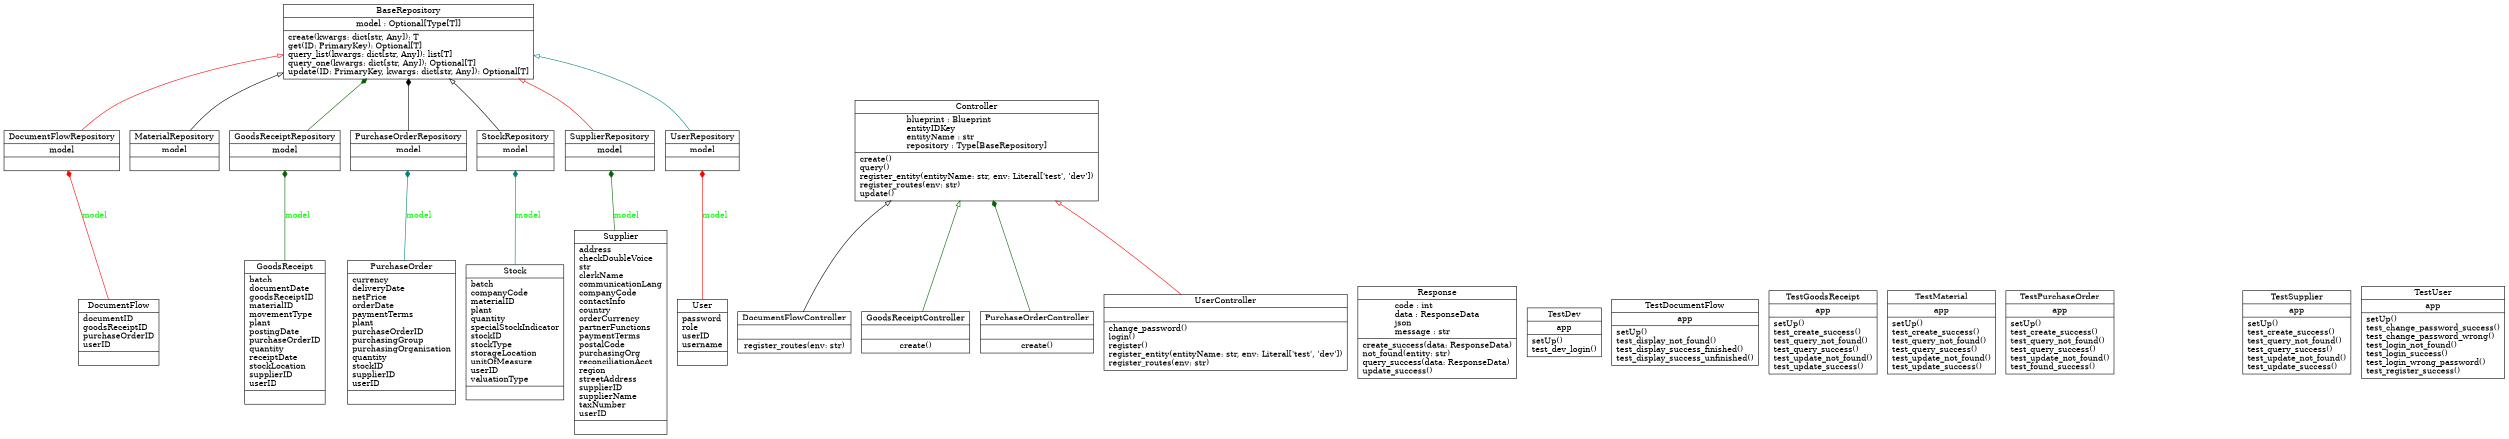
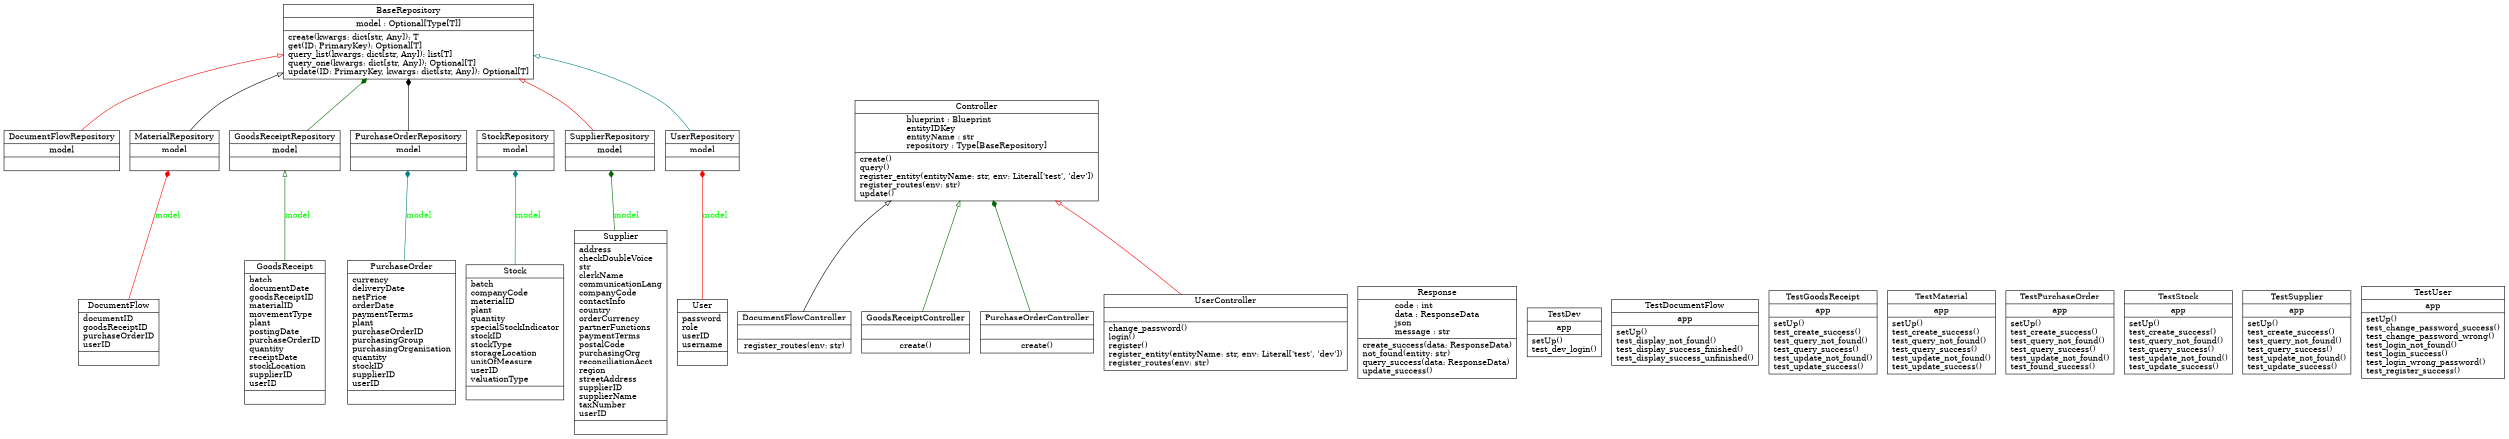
edge "StockRepository" -> "BaseRepository": removed
edge "GoodsReceipt" -> "GoodsReceiptRepository": arrowhead diamond -> empty
edge "DocumentFlow" -> "DocumentFlowRepository": now "DocumentFlow" -> "MaterialRepository"
node "TestStock": added
